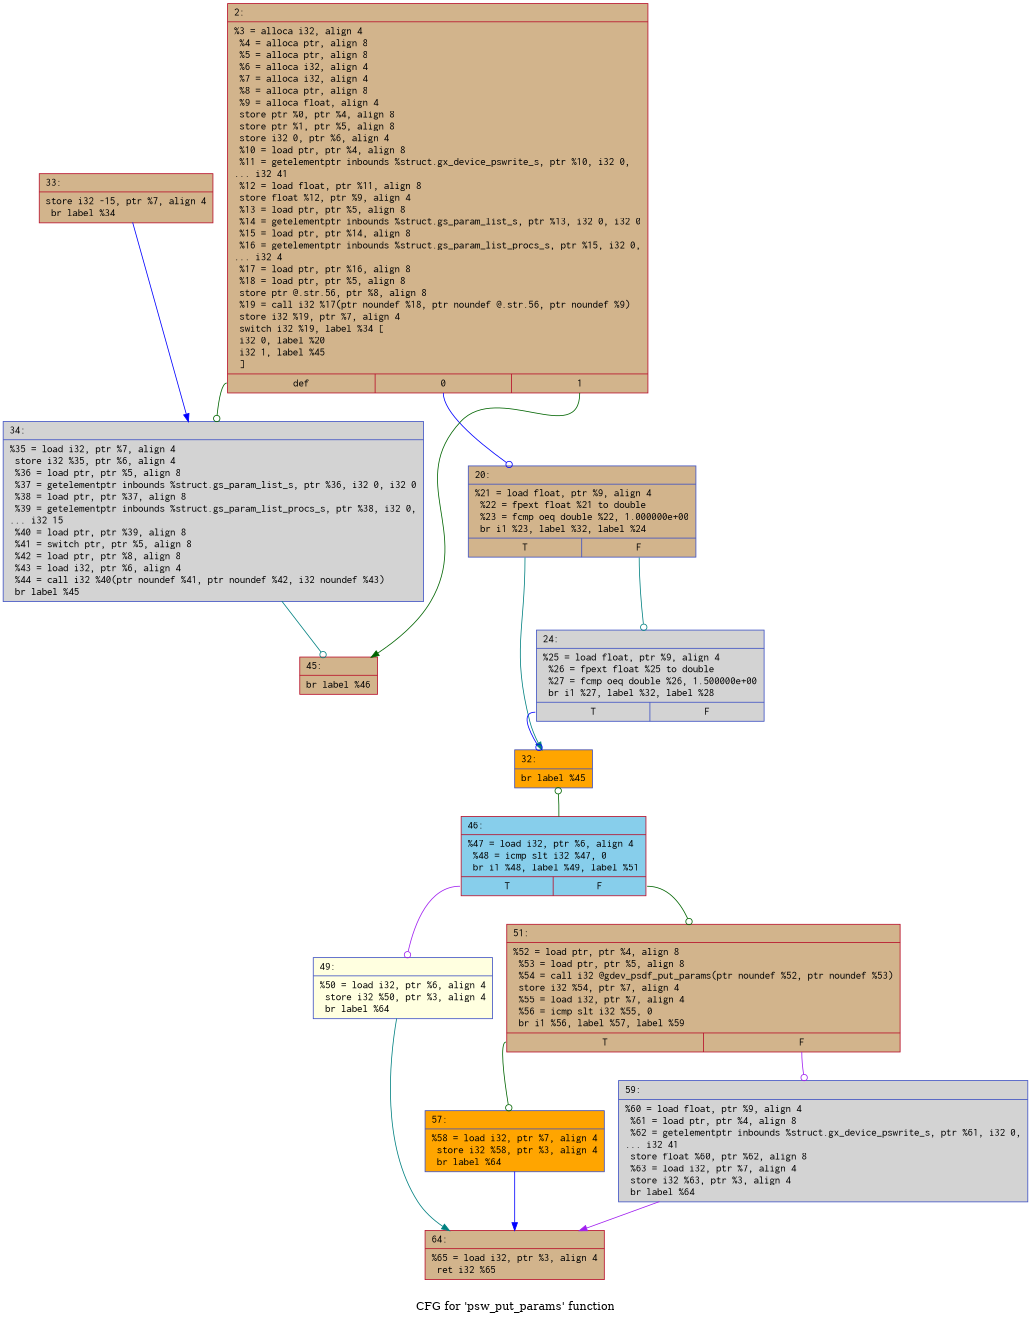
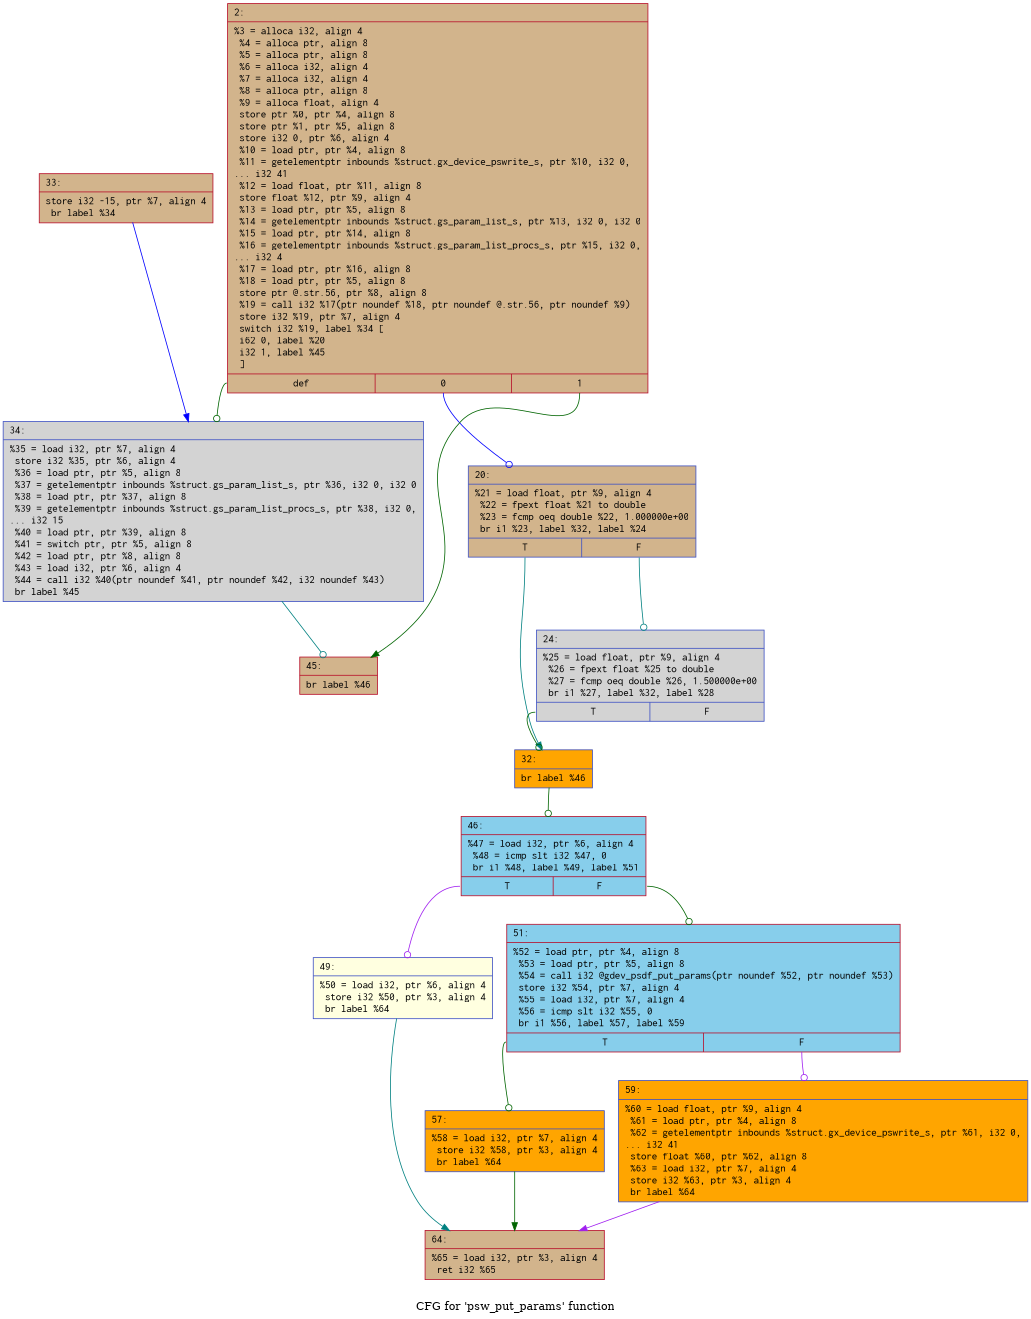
node "2:": text "i32 0, label %20" -> "i62 0, label %20"
edge "24:" -> "32:": color blue -> darkgreen
node "32:": text "br label %45" -> "br label %46"
edge "46:" -> "32:": reversed
node "51:": fillcolor tan -> skyblue
node "59:": fillcolor lightgrey -> orange
edge "57:" -> "64:": color blue -> darkgreen
